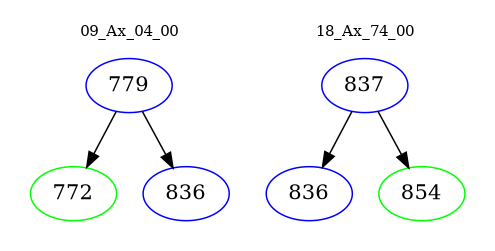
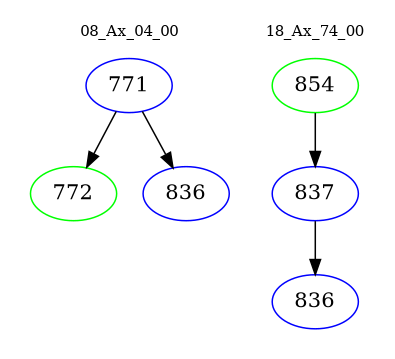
cluster "09_Ax_04_00": label "09_Ax_04_00" -> "08_Ax_04_00"
node "779": label "779" -> "771"
edge "837" -> "854": reversed
